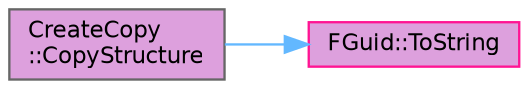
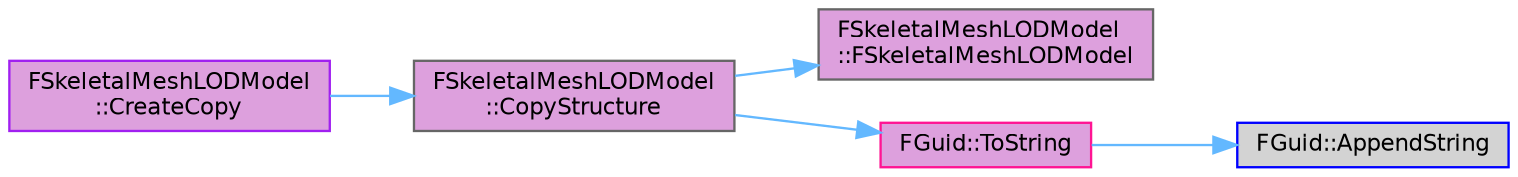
node "CreateCopy ::CopyStructure": label "CreateCopy ::CopyStructure" -> "FSkeletalMeshLODModel ::CopyStructure"
node "FSkeletalMeshLODModel ::FSkeletalMeshLODModel": added
node "FSkeletalMeshLODModel ::CreateCopy": added
node "FGuid::AppendString": added
